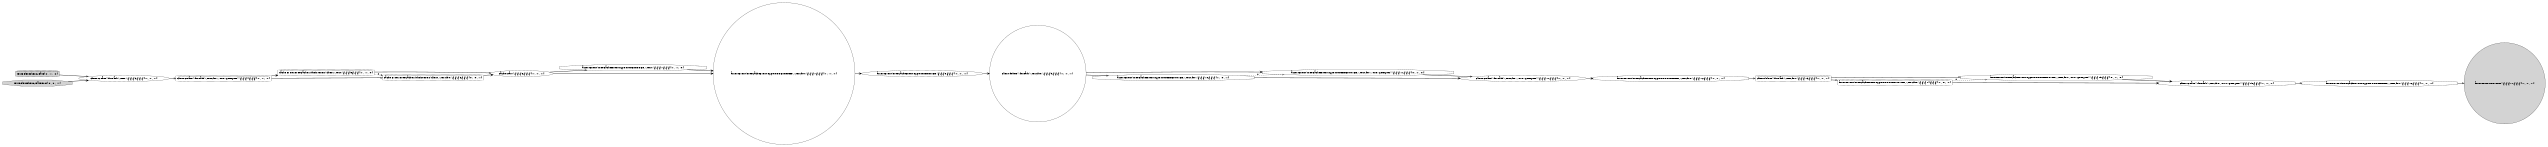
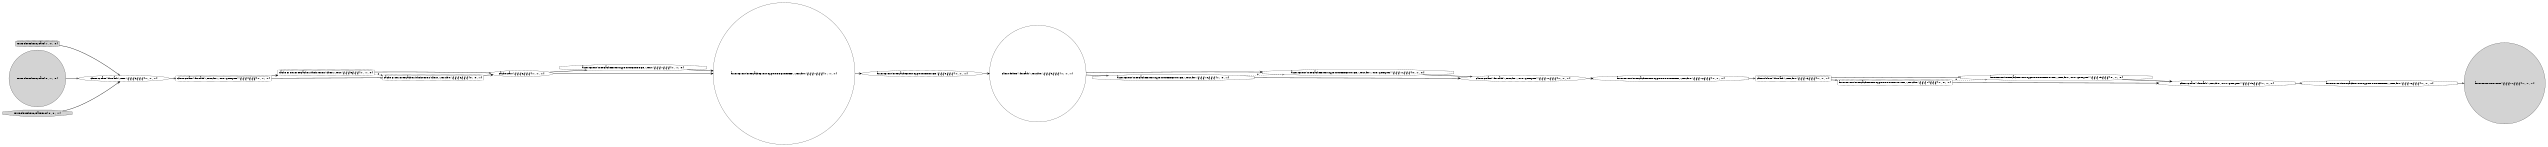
node "testDeleteThenCreate['1', '0', '0']": added
node "testDeleteThenCreate['0', '1', '0']": shape cylinder -> circle
